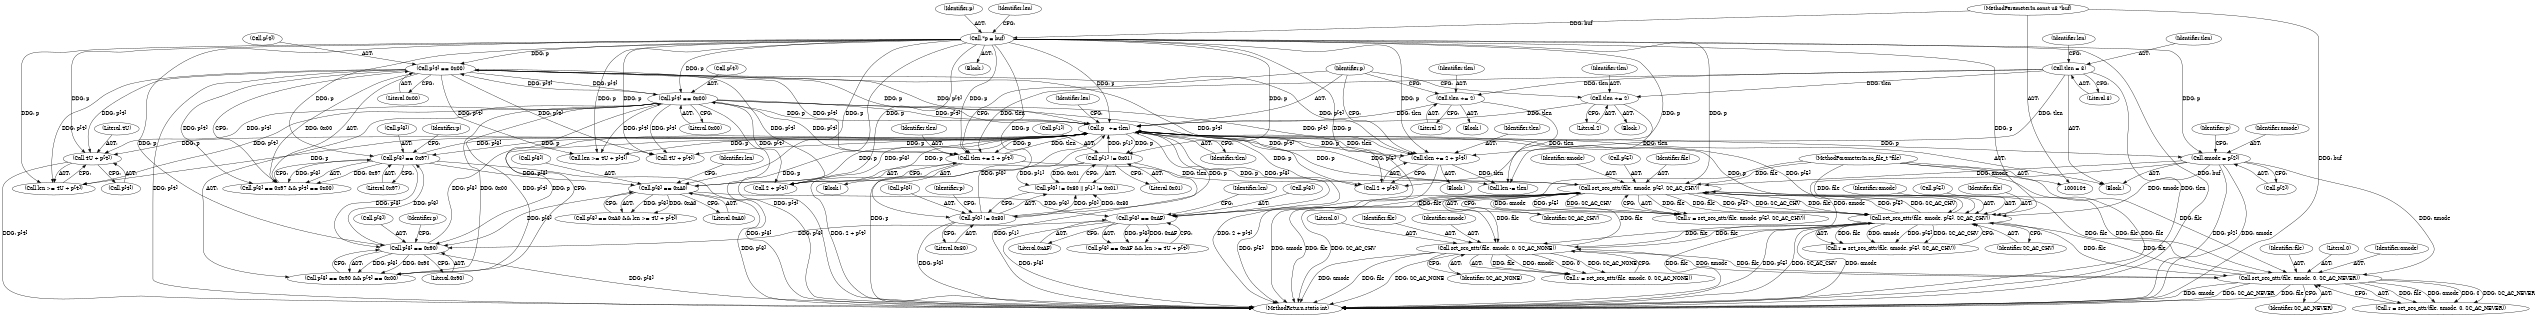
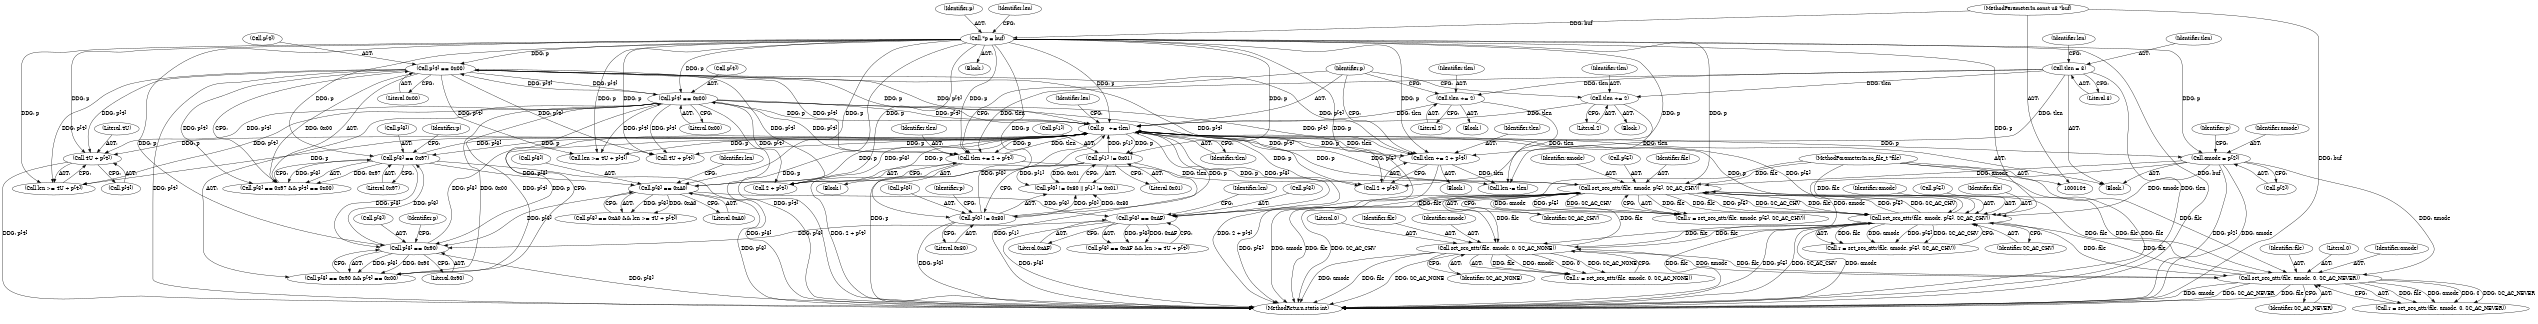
edge "(Call,p[0] != 0x80 || p[1] != 0x01)" -> "(Call,p[0] != 0x80)": now "(Call,p[1] != 0x01)" -> "(Call,p[0] != 0x80)"
